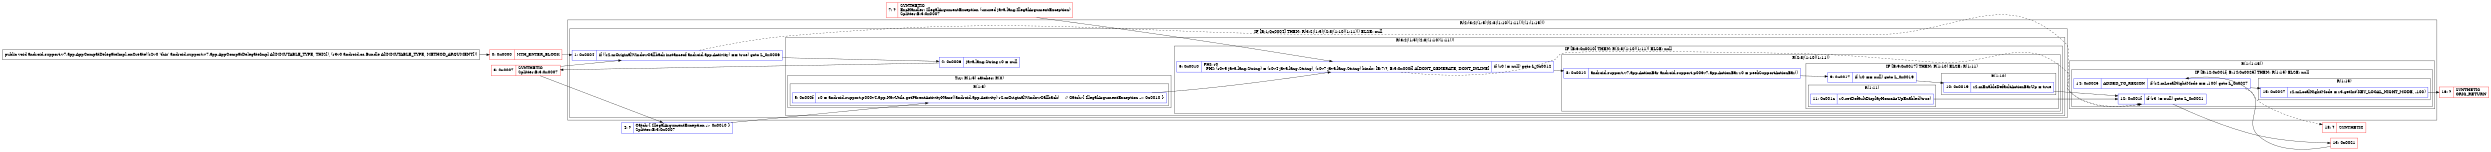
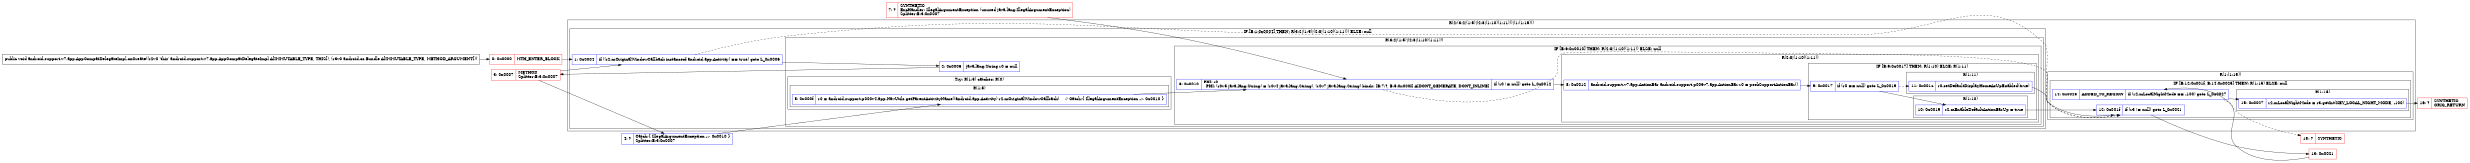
node "3: 0x0007": text "SYNTHETIC" -> "METHOD"
edge "9: 0x0017" -> "11: 0x001c": added
